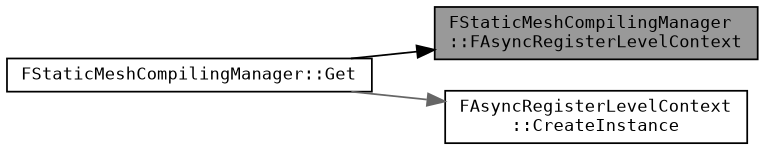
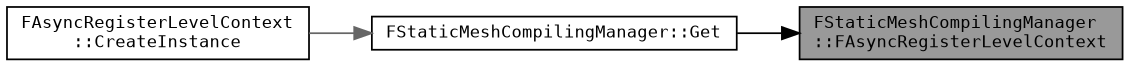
edge "FStaticMeshCompilingManager::Get" -> "FAsyncRegisterLevelContext ::CreateInstance": reversed
